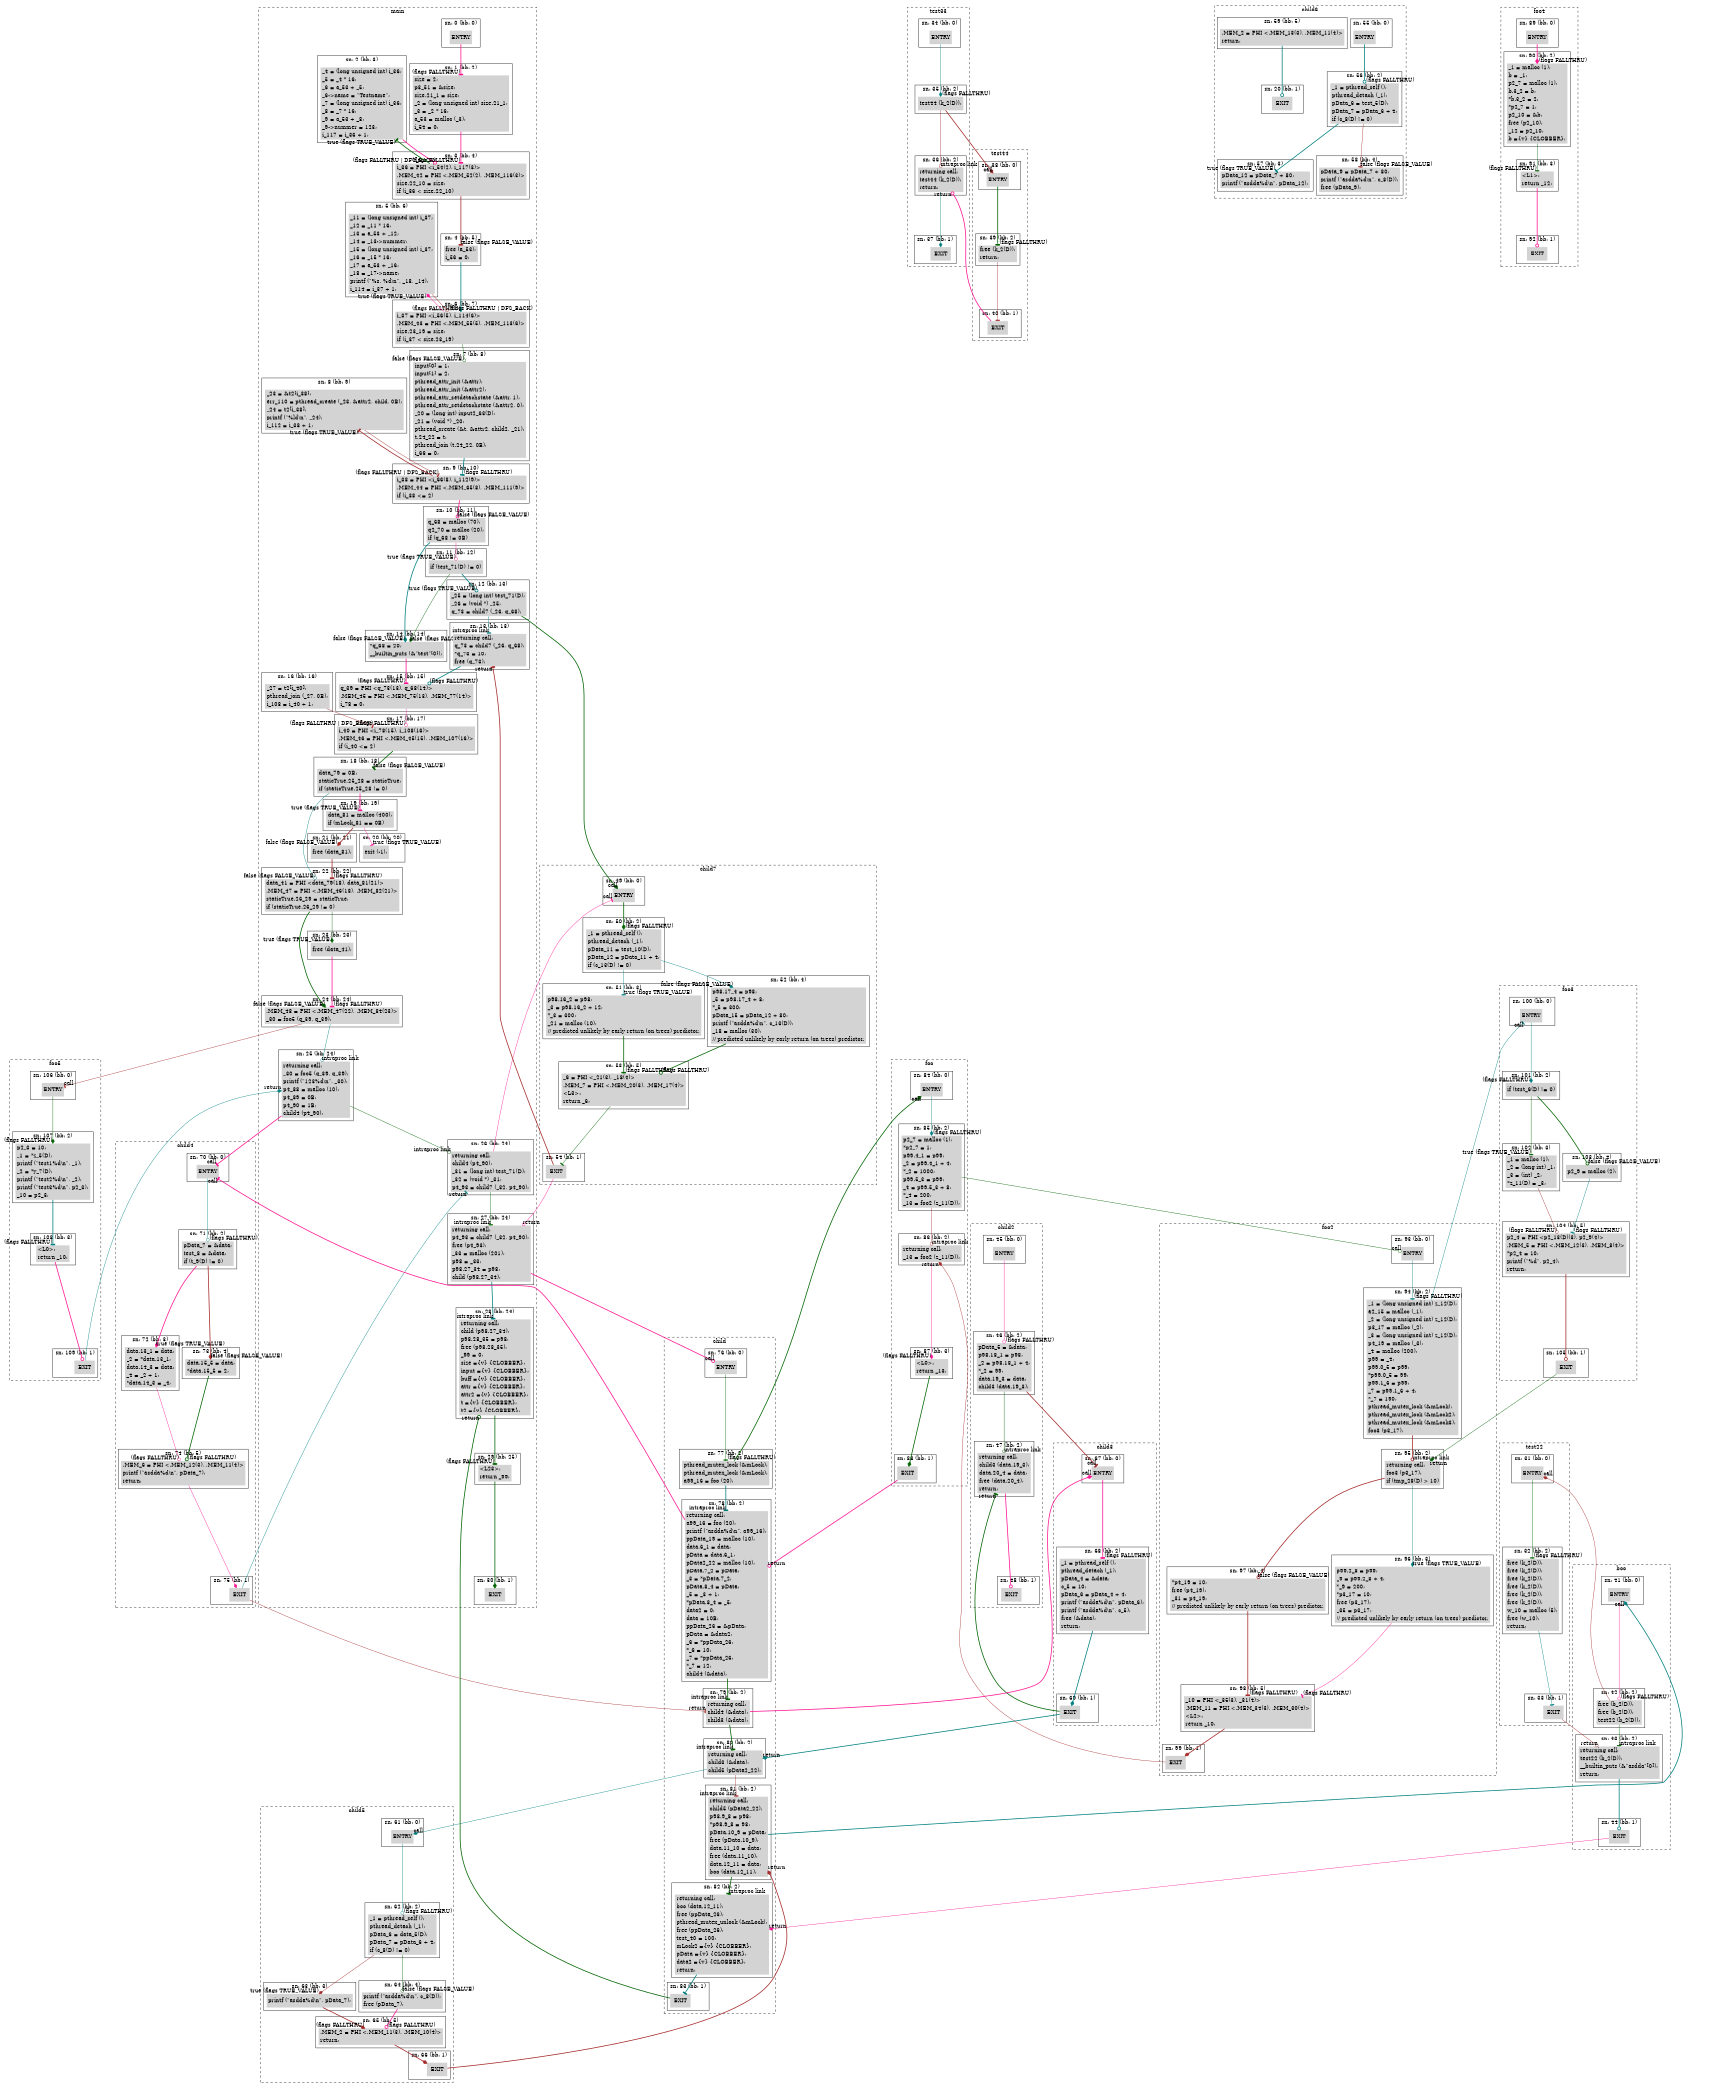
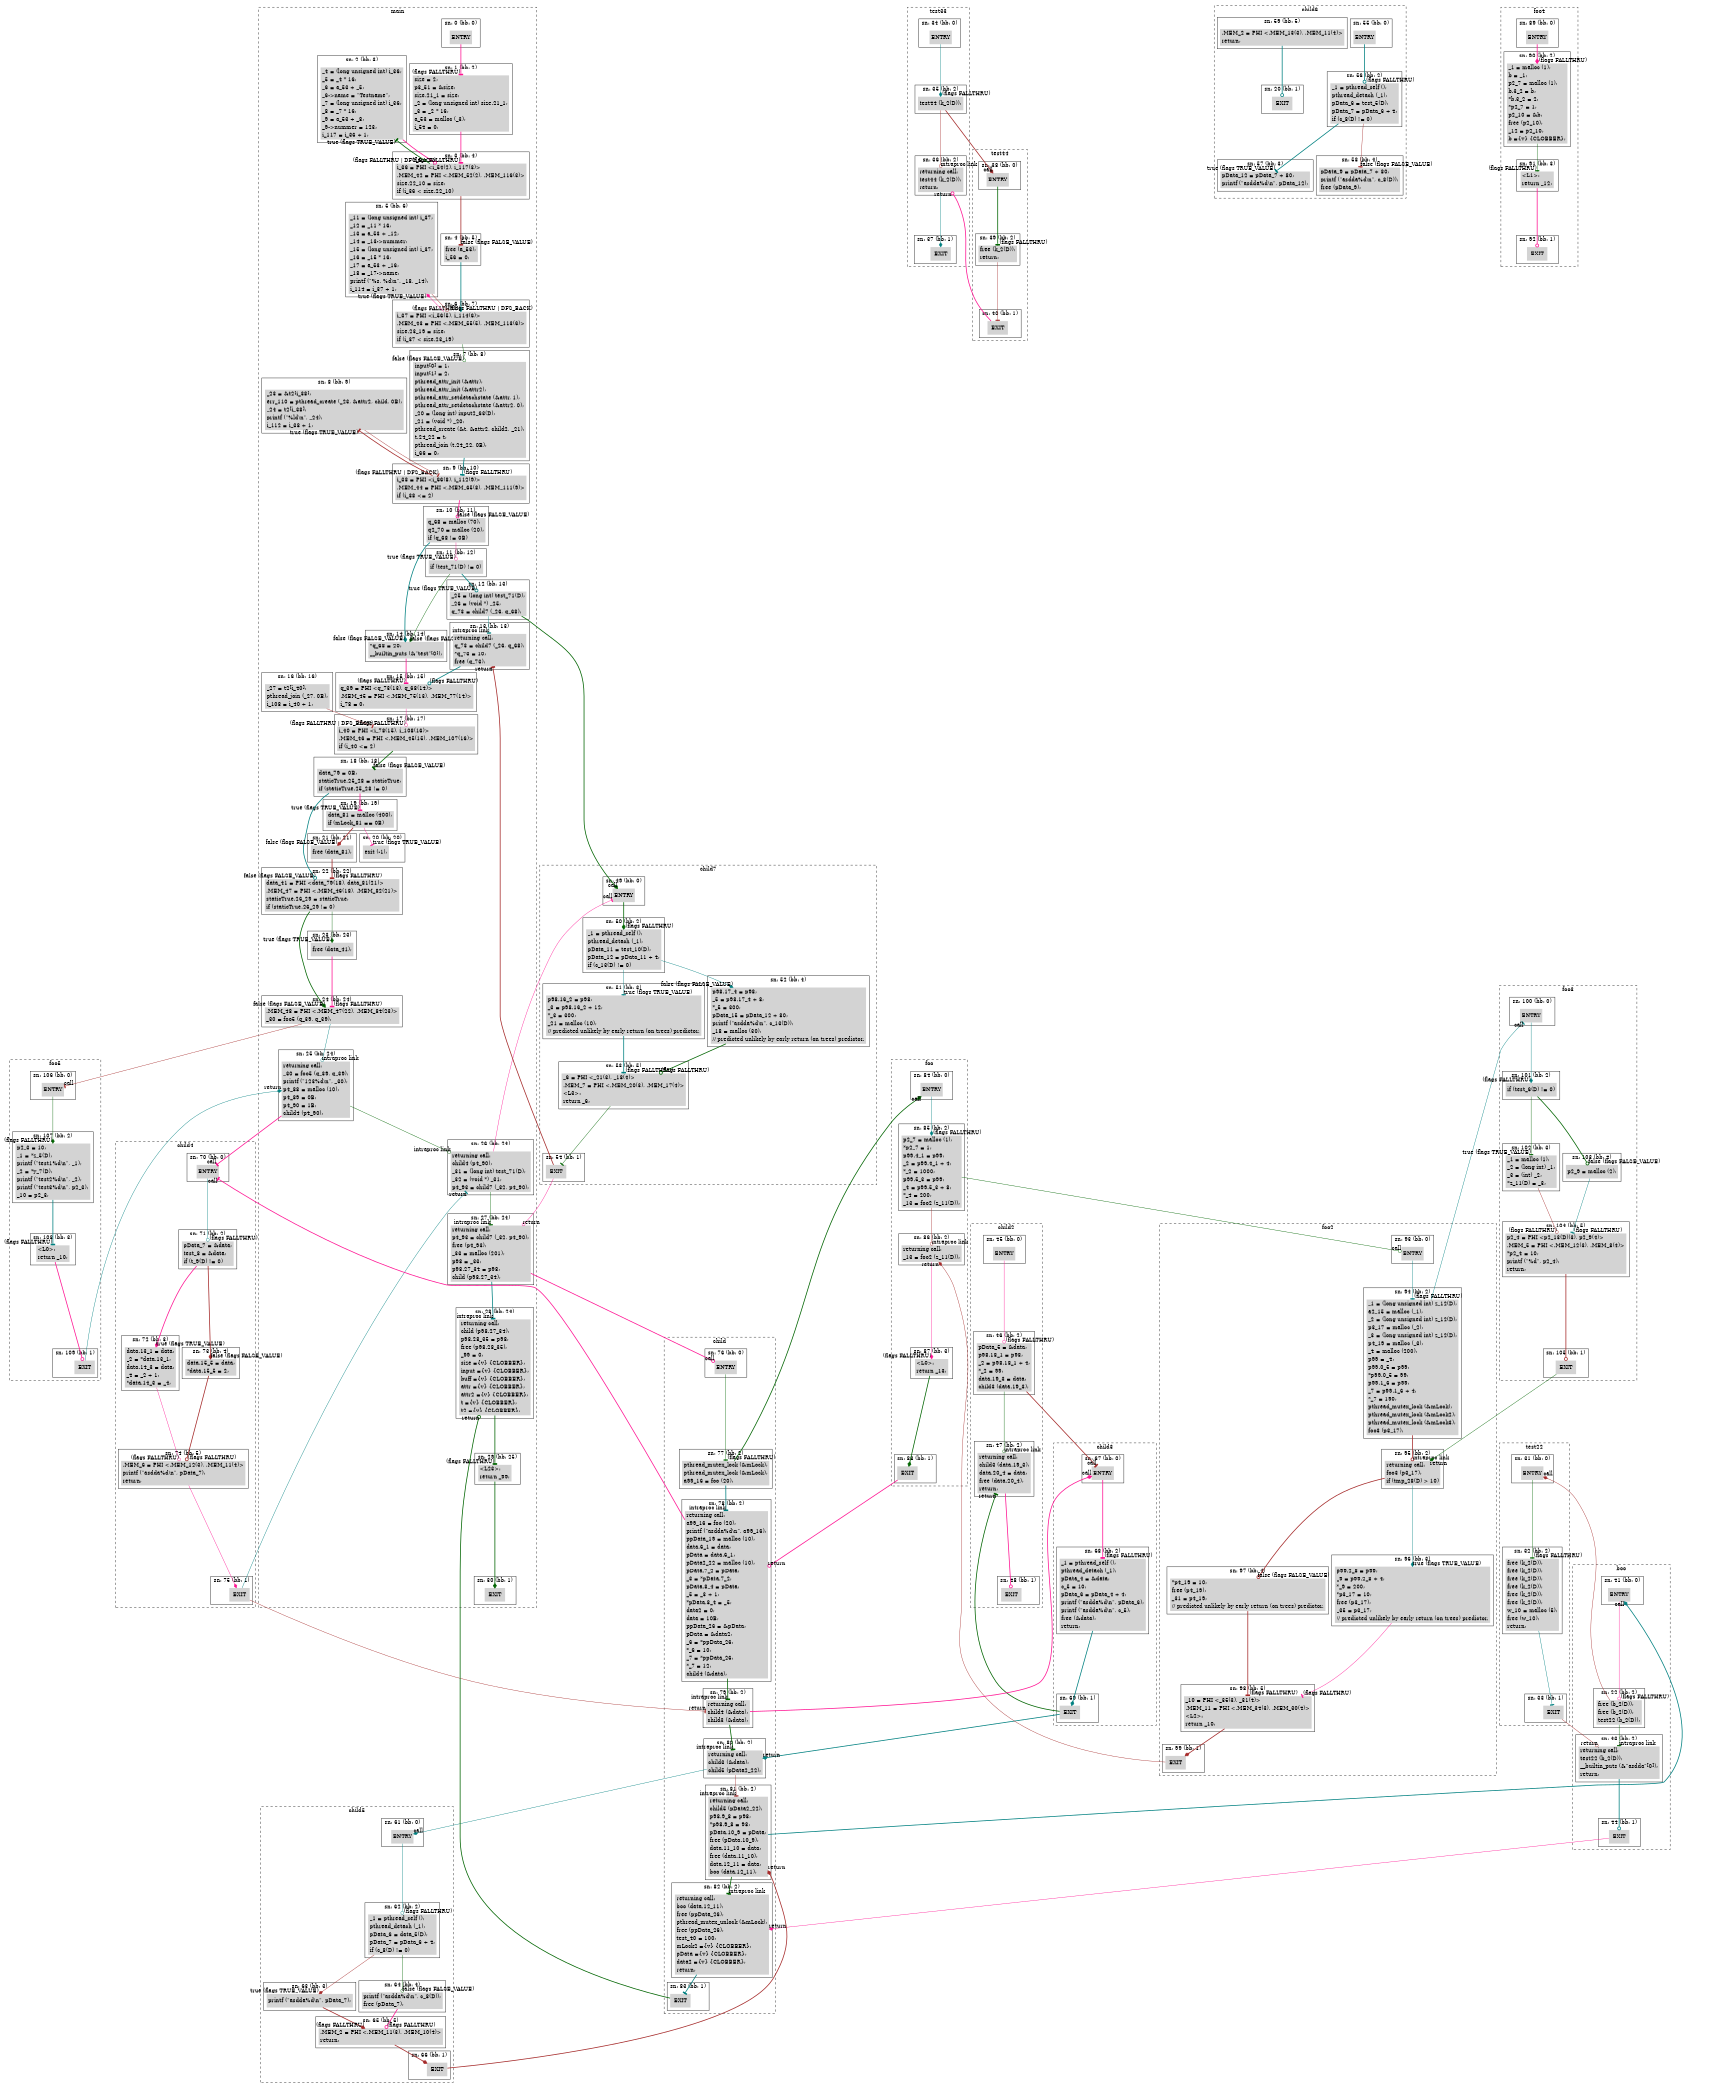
edge "data_79 = 0B;" -> "data_41 = PHI <data_79(18), data_81(21)>": style solid -> bold
edge "p98.16_2 = p98;" -> "_6 = PHI <_21(3), _18(4)>": color darkgreen -> teal
edge "data.15_5 = data;" -> ".MEM_6 = PHI <.MEM_12(3), .MEM_11(4)>": color darkgreen -> brown
cluster "sn: 42 (bb: 2)": label "sn: 42 (bb: 2)" -> "sn: 22 (bb: 2)"
